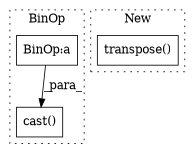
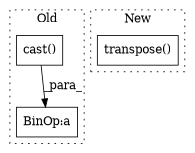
cluster "BinOp": label "BinOp" -> "Old"
edge "BinOp:a" -> "cast()": reversed
